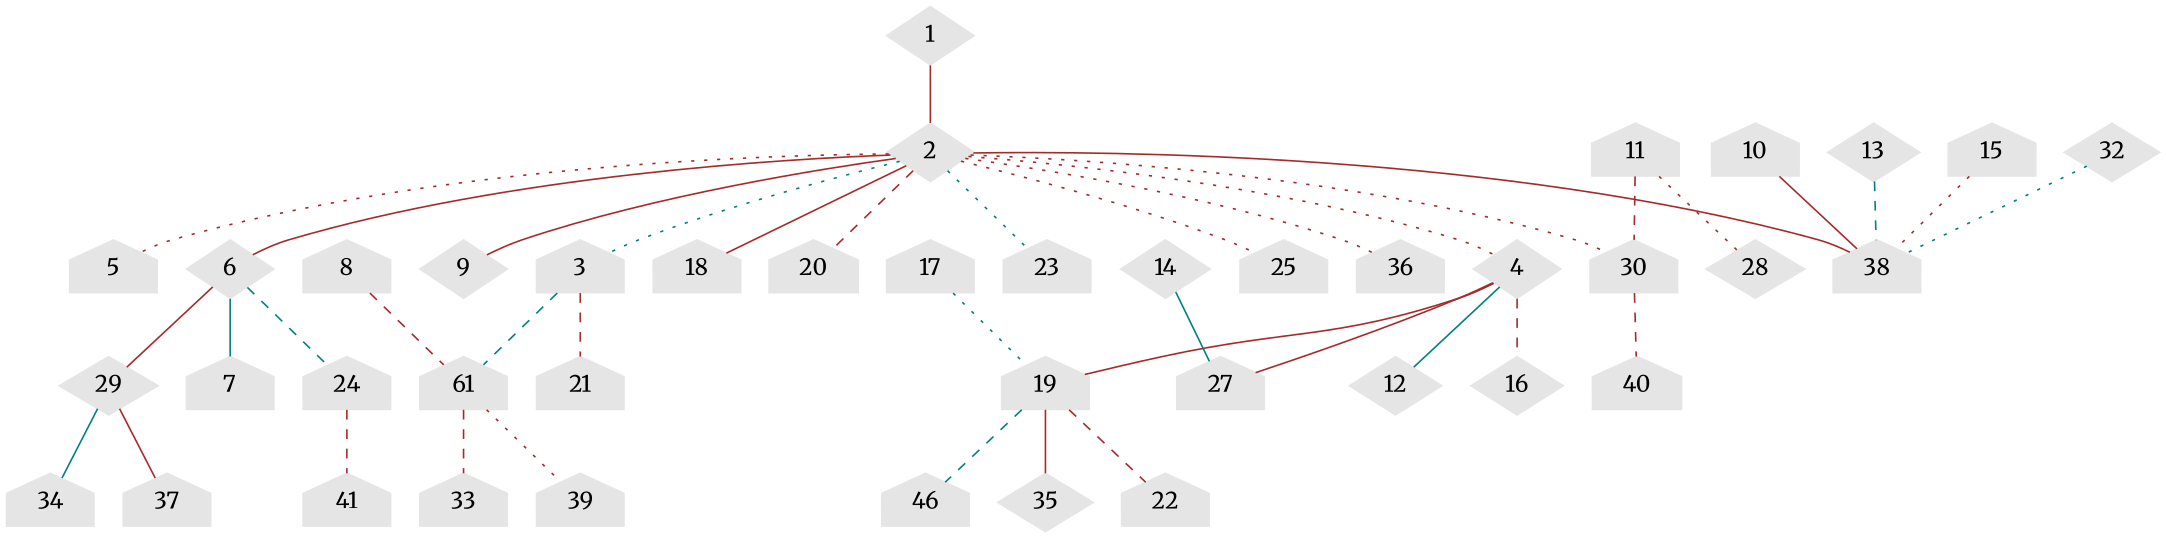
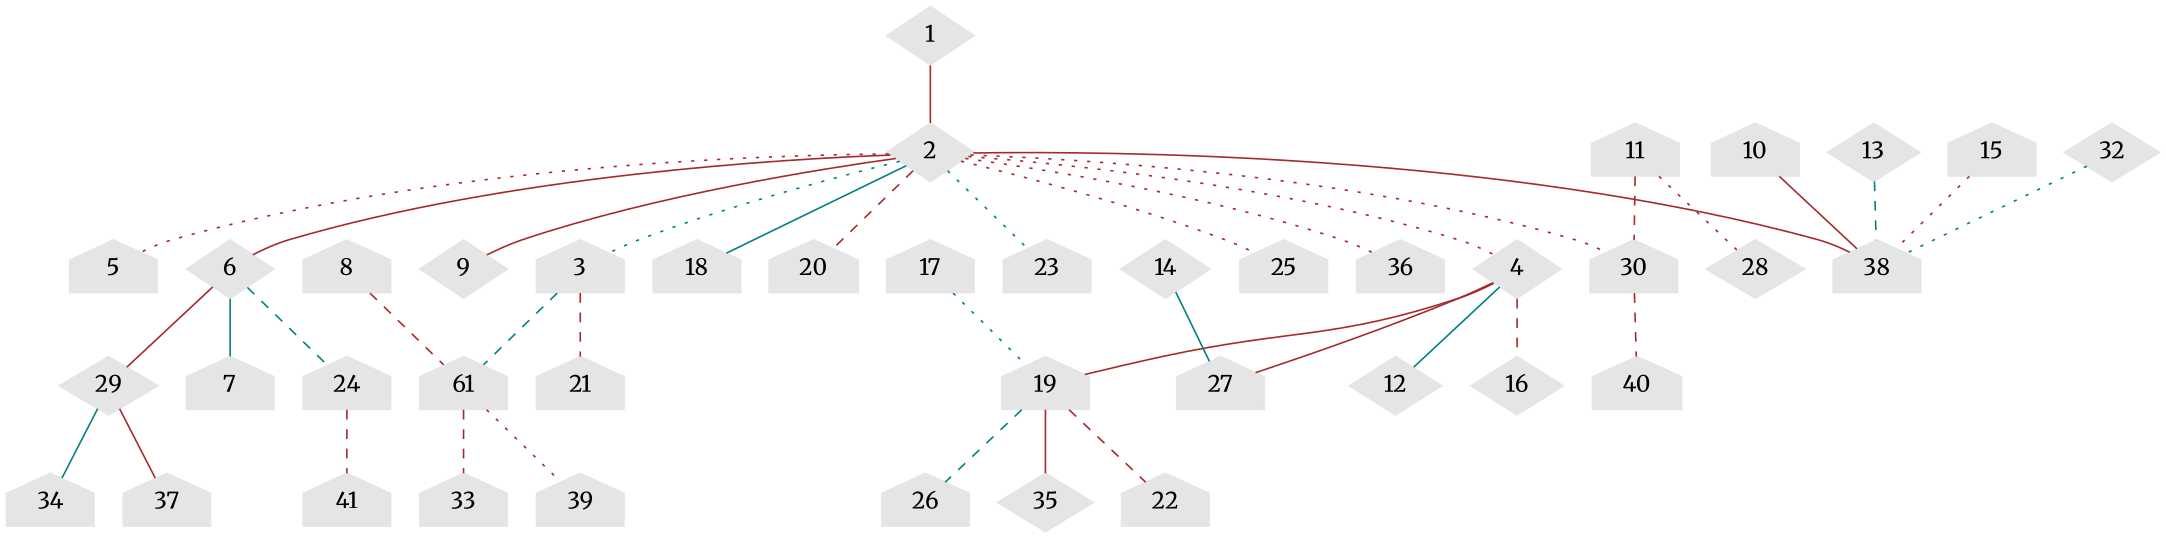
edge "2" -- "18": color brown -> teal
node "46": label "46" -> "26"
